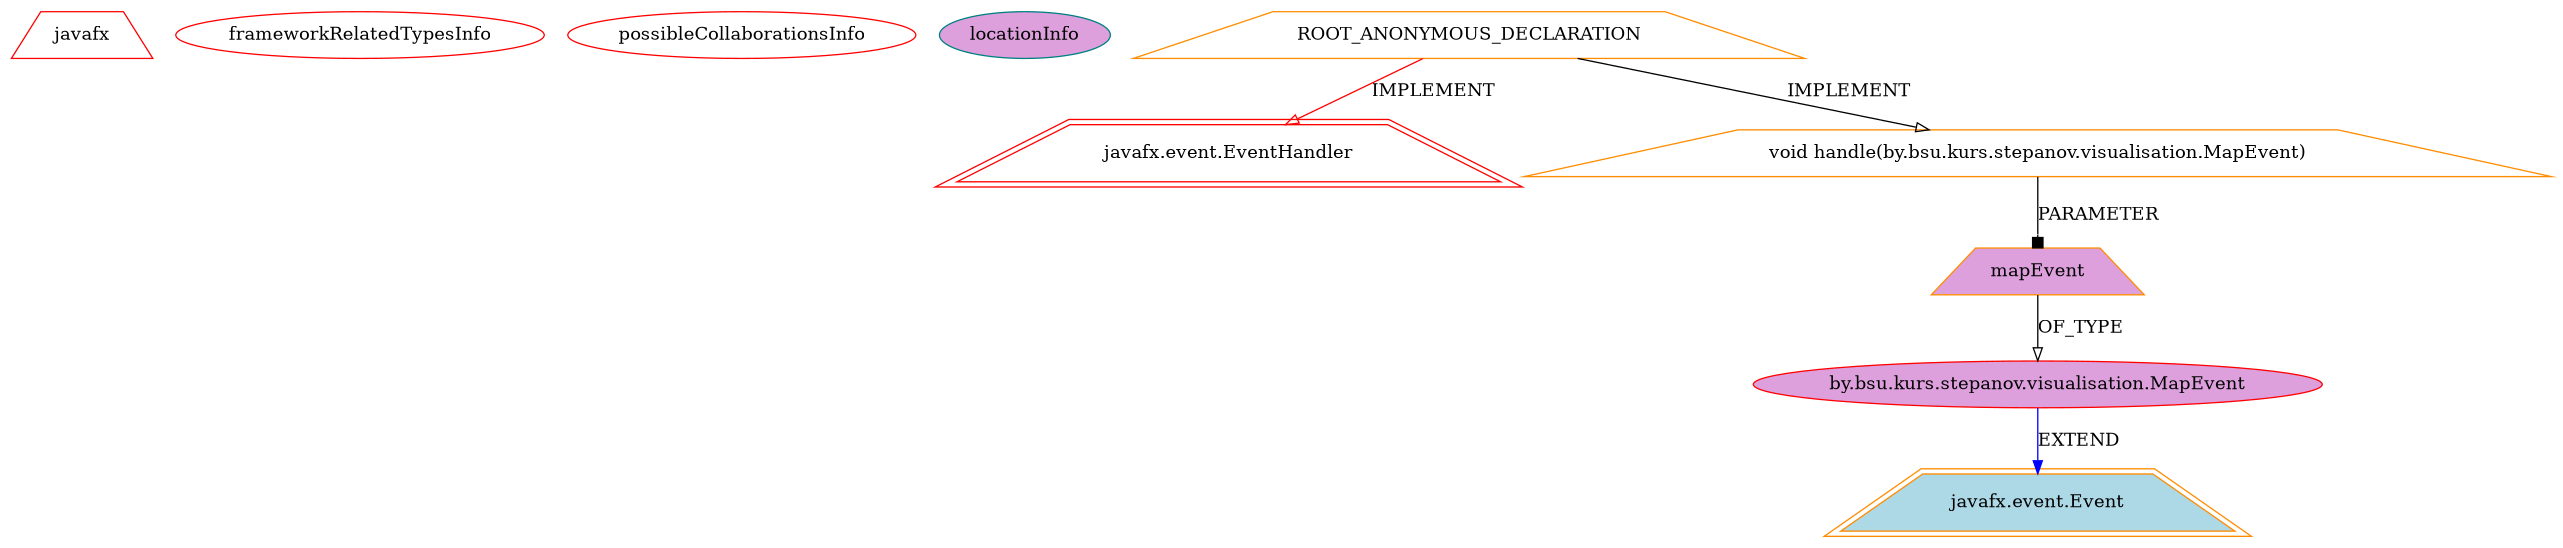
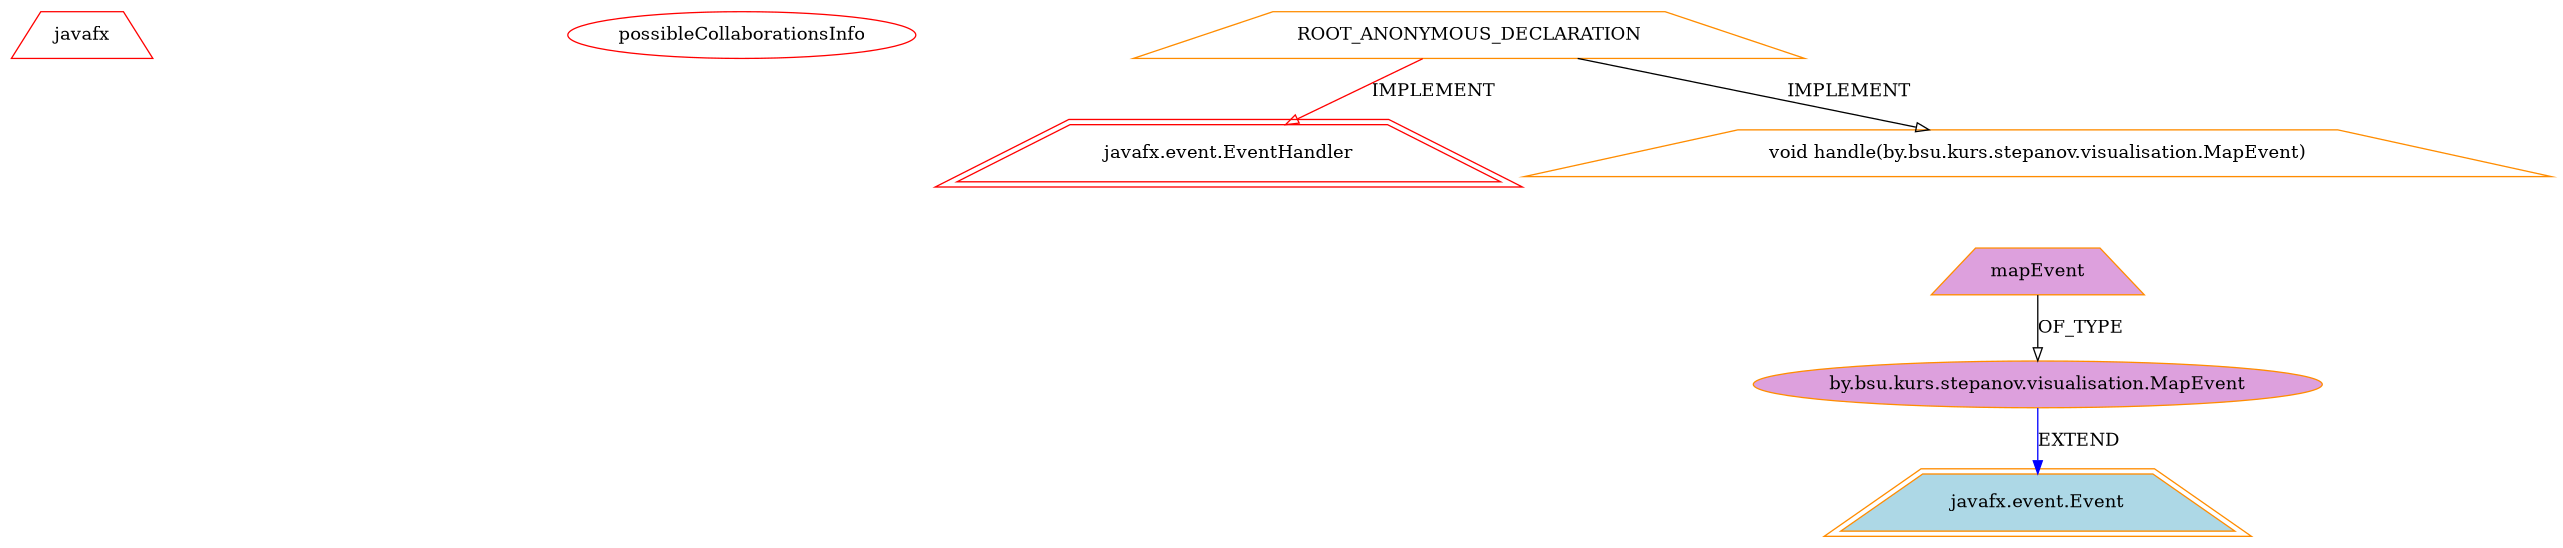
node "frameworkRelatedTypesInfo": removed
node "locationInfo": removed
edge "void handle(by.bsu.kurs.stepanov.visualisation.MapEvent)" -> "mapEvent": removed, label "PARAMETER"
node "by.bsu.kurs.stepanov.visualisation.MapEvent": color red -> darkorange
